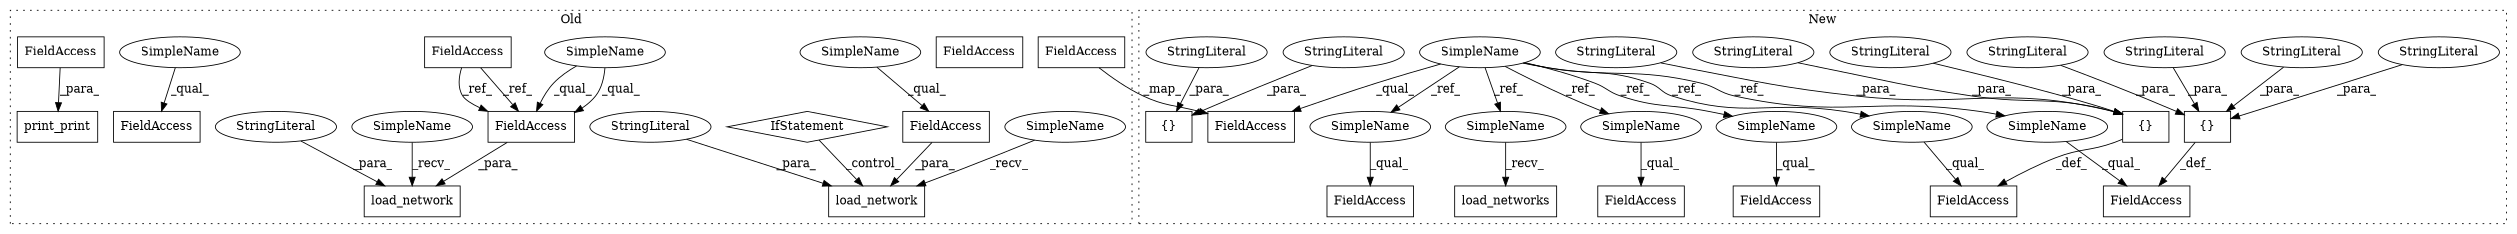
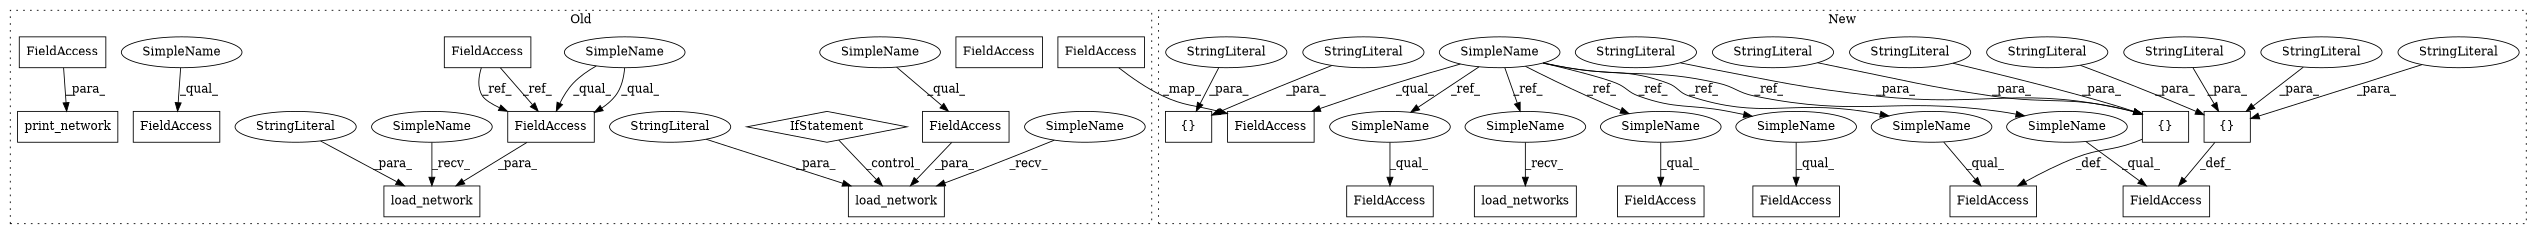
node "print_print": label "print_print" -> "print_network"
